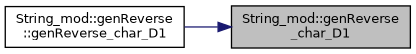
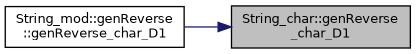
node "String_mod::genReverse _char_D1": label "String_mod::genReverse _char_D1" -> "String_char::genReverse _char_D1"
